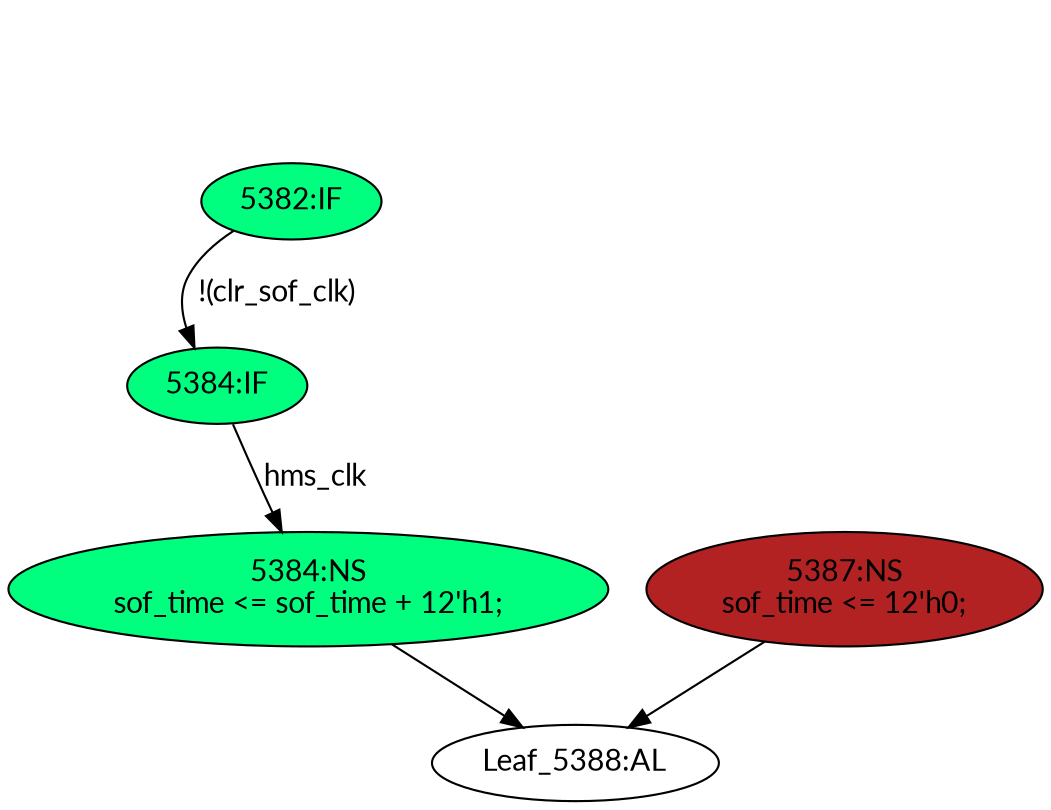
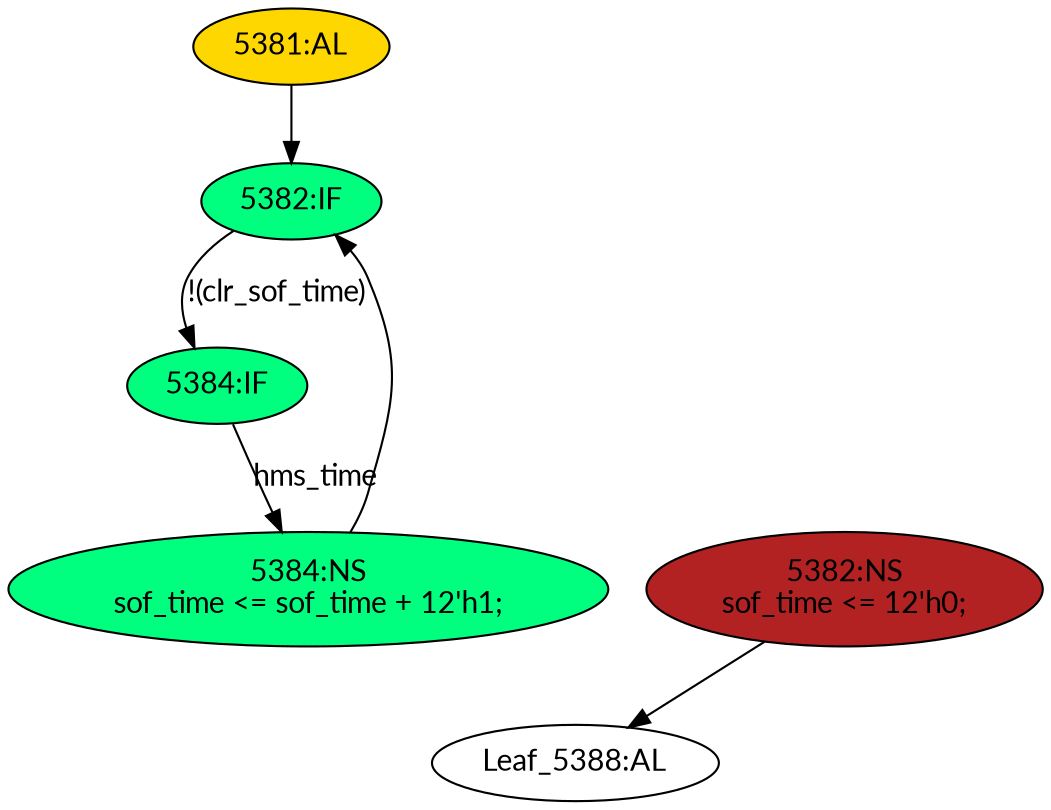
node "5381:AL": added
edge "5382:IF" -> "5384:IF": label "!(clr_sof_clk)" -> "!(clr_sof_time)"
edge "5384:IF" -> "5384:NS sof_time <= sof_time + 12'h1;": label "hms_clk" -> "hms_time"
node "5387:NS sof_time <= 12'h0;": label "5387:NS sof_time <= 12'h0;" -> "5382:NS sof_time <= 12'h0;"
edge "5384:NS sof_time <= sof_time + 12'h1;" -> "Leaf_5388:AL": now "5384:NS sof_time <= sof_time + 12'h1;" -> "5382:IF"
